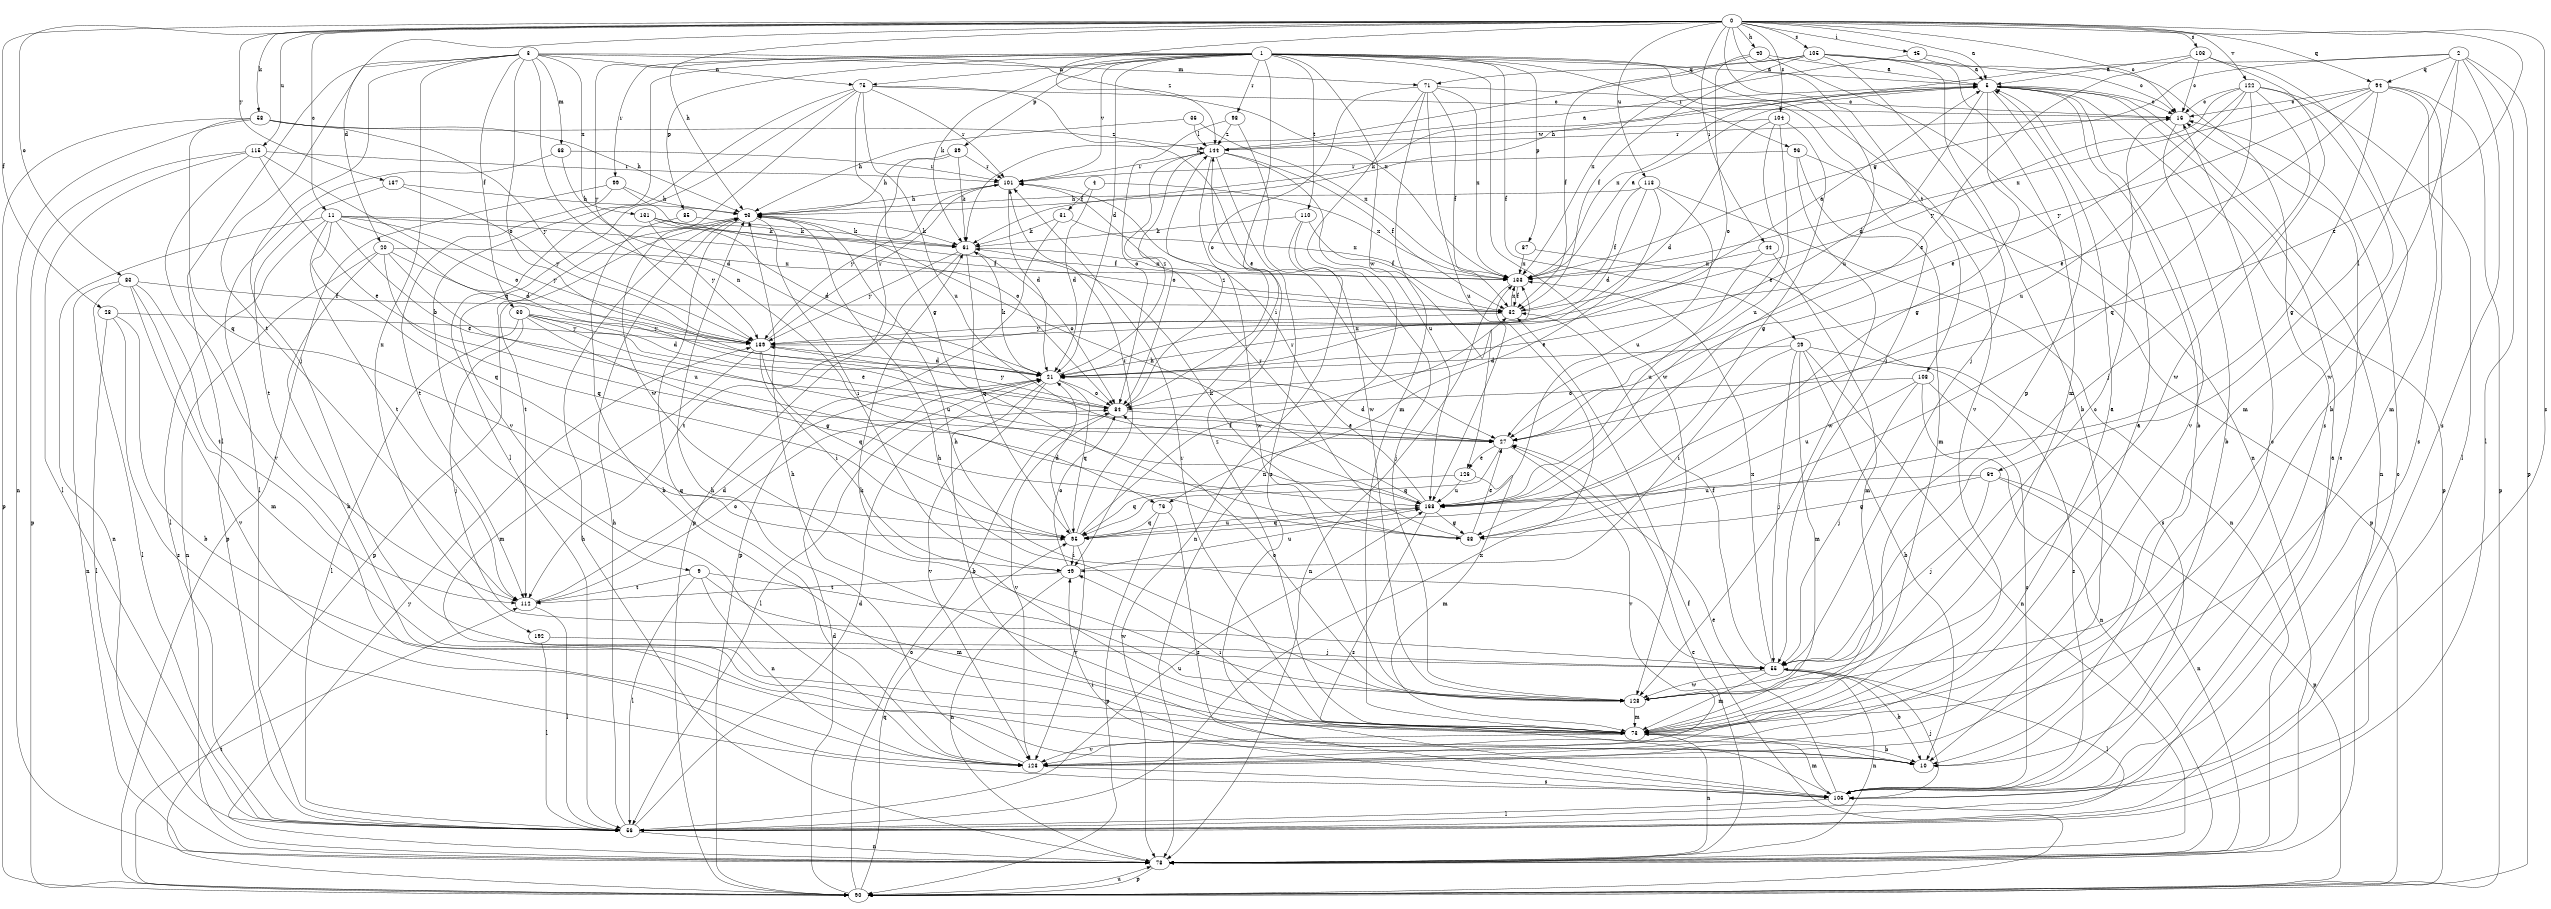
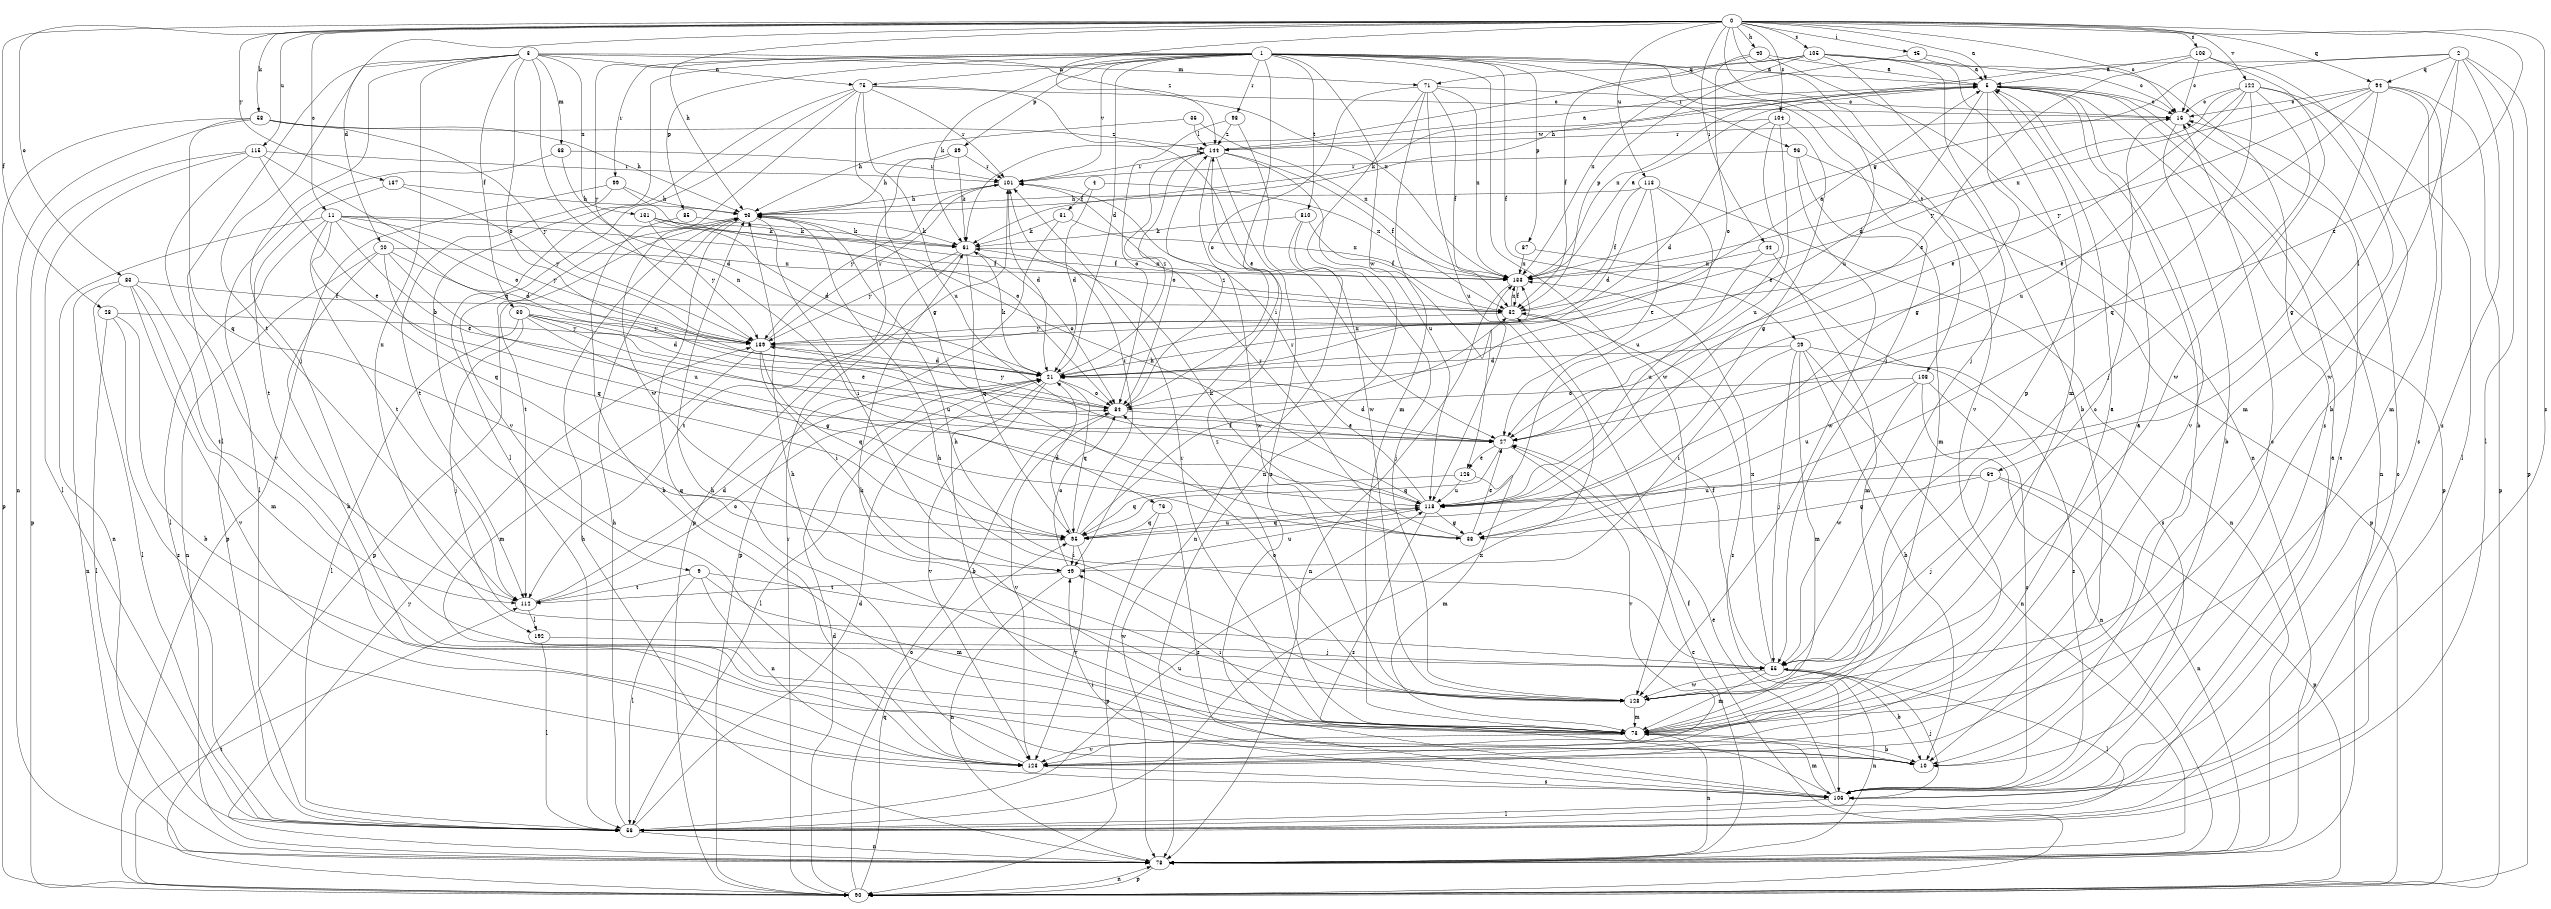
edge "105" -> "32": label "f" -> "p"
node "110": label "110" -> "810"
edge "113" -> "76": now "113" -> "27"
node "168": label "168" -> "118"
edge "90" -> "101": added, label "r"
edge "32" -> "106": added, label "s"
edge "108" -> "55": label "j" -> "w"
edge "112" -> "56": now "112" -> "192"
edge "90" -> "78": label "u" -> "n"
